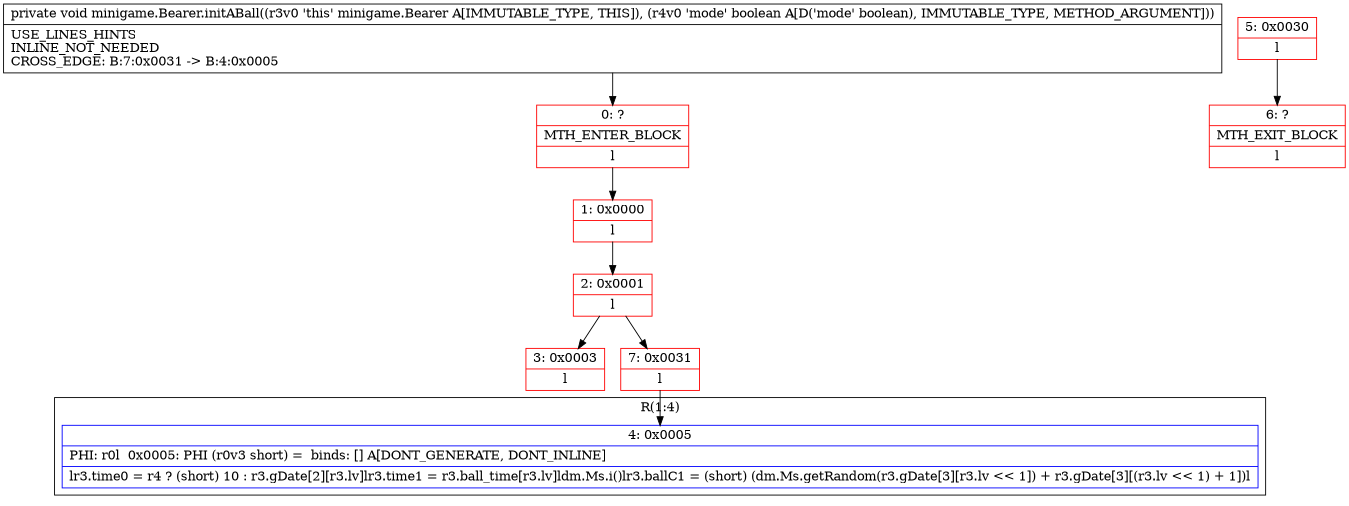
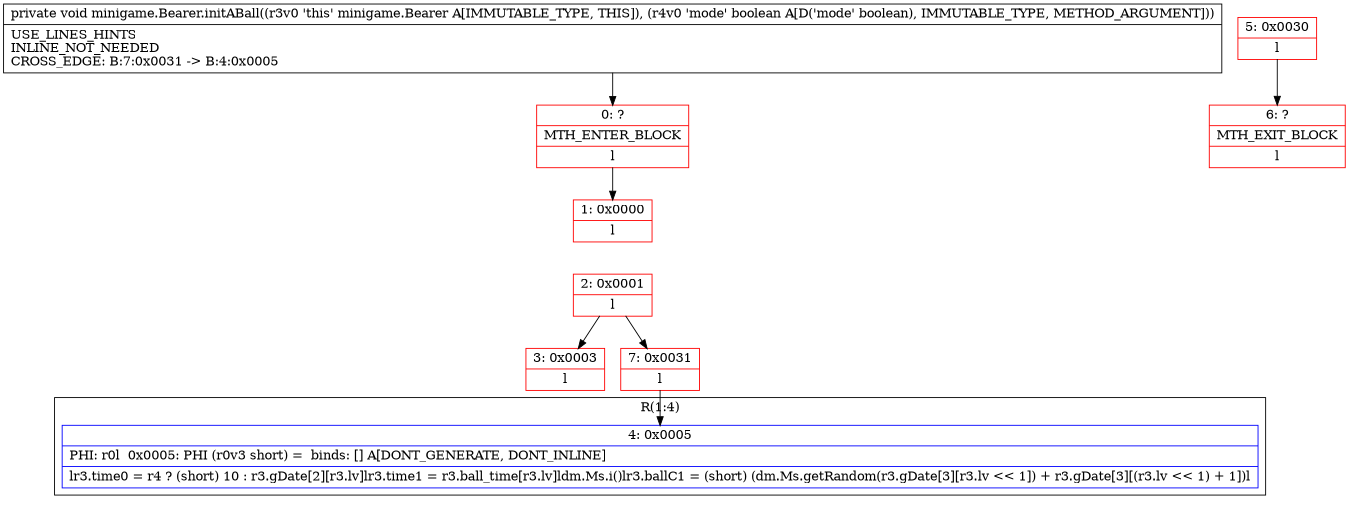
edge "1: 0x0000" -> "2: 0x0001": removed
